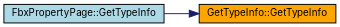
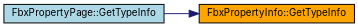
node "GetTypeInfo::GetTypeInfo": label "GetTypeInfo::GetTypeInfo" -> "FbxPropertyInfo::GetTypeInfo"
